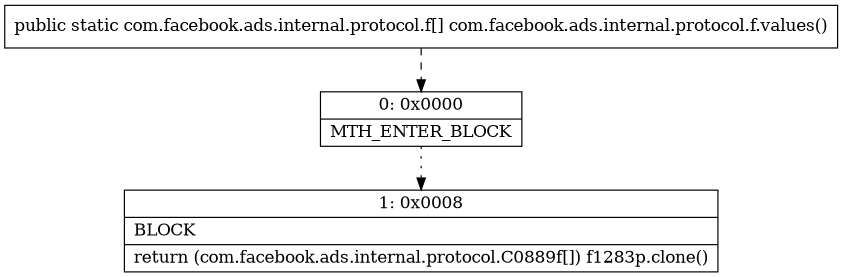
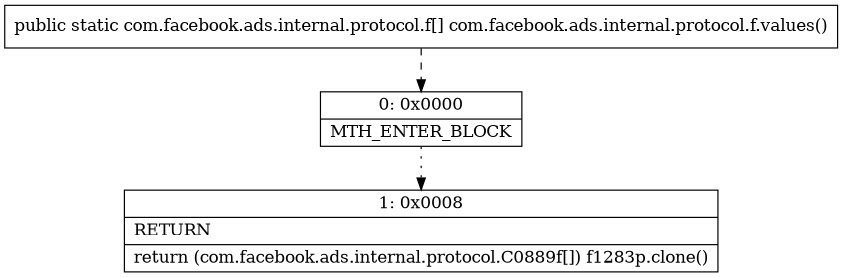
node "1: 0x0008": text "BLOCK" -> "RETURN"
